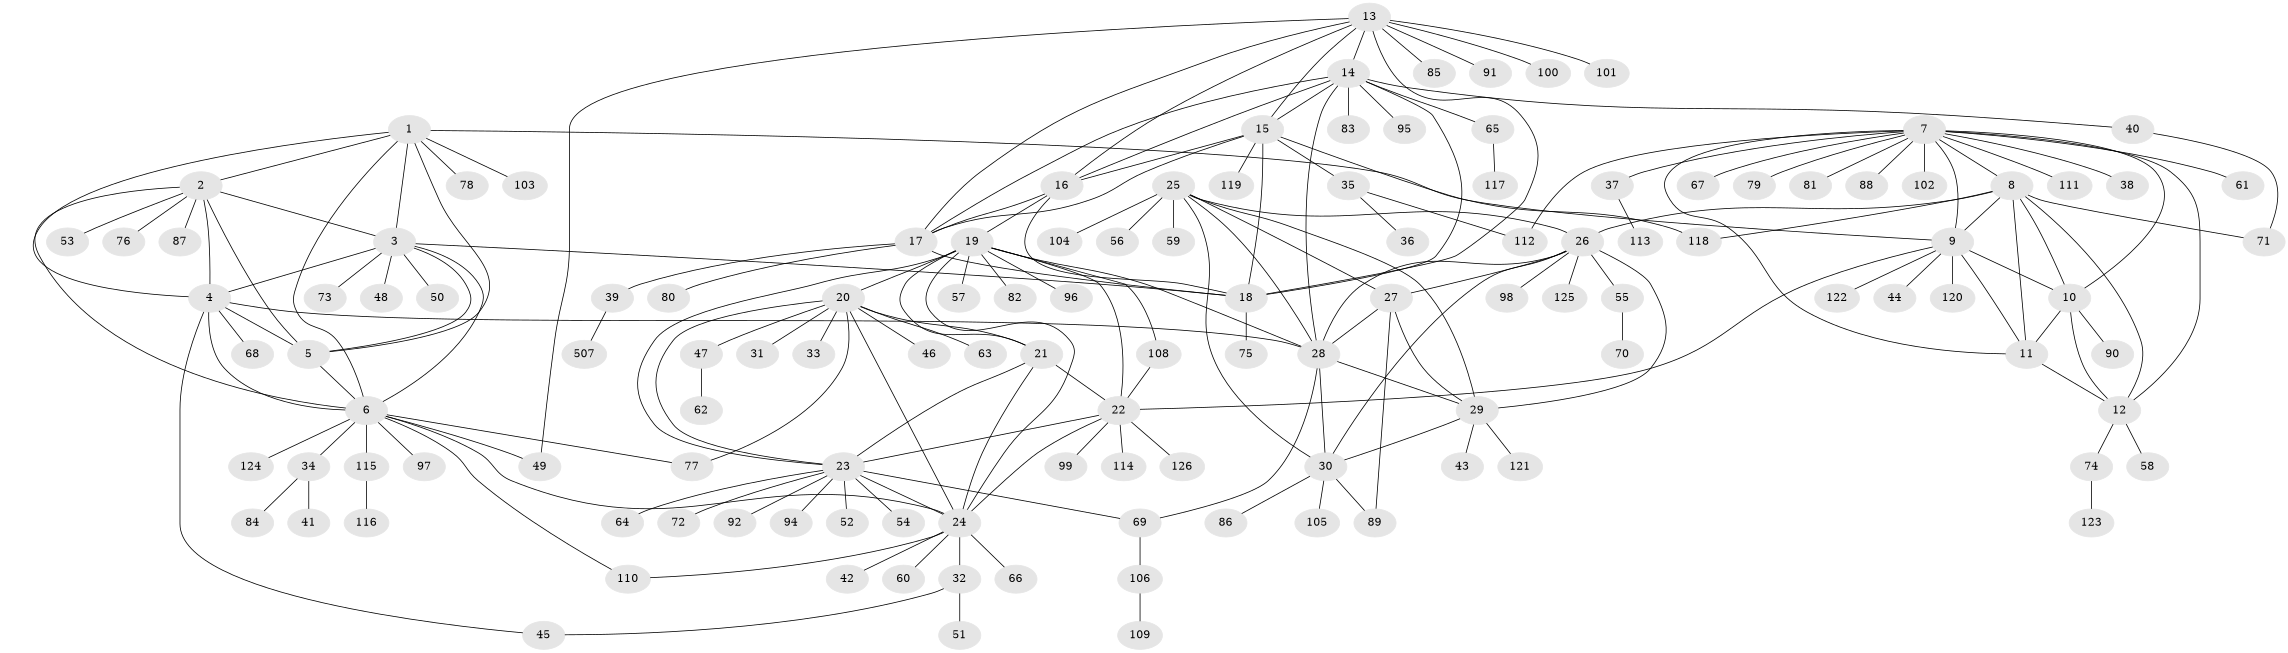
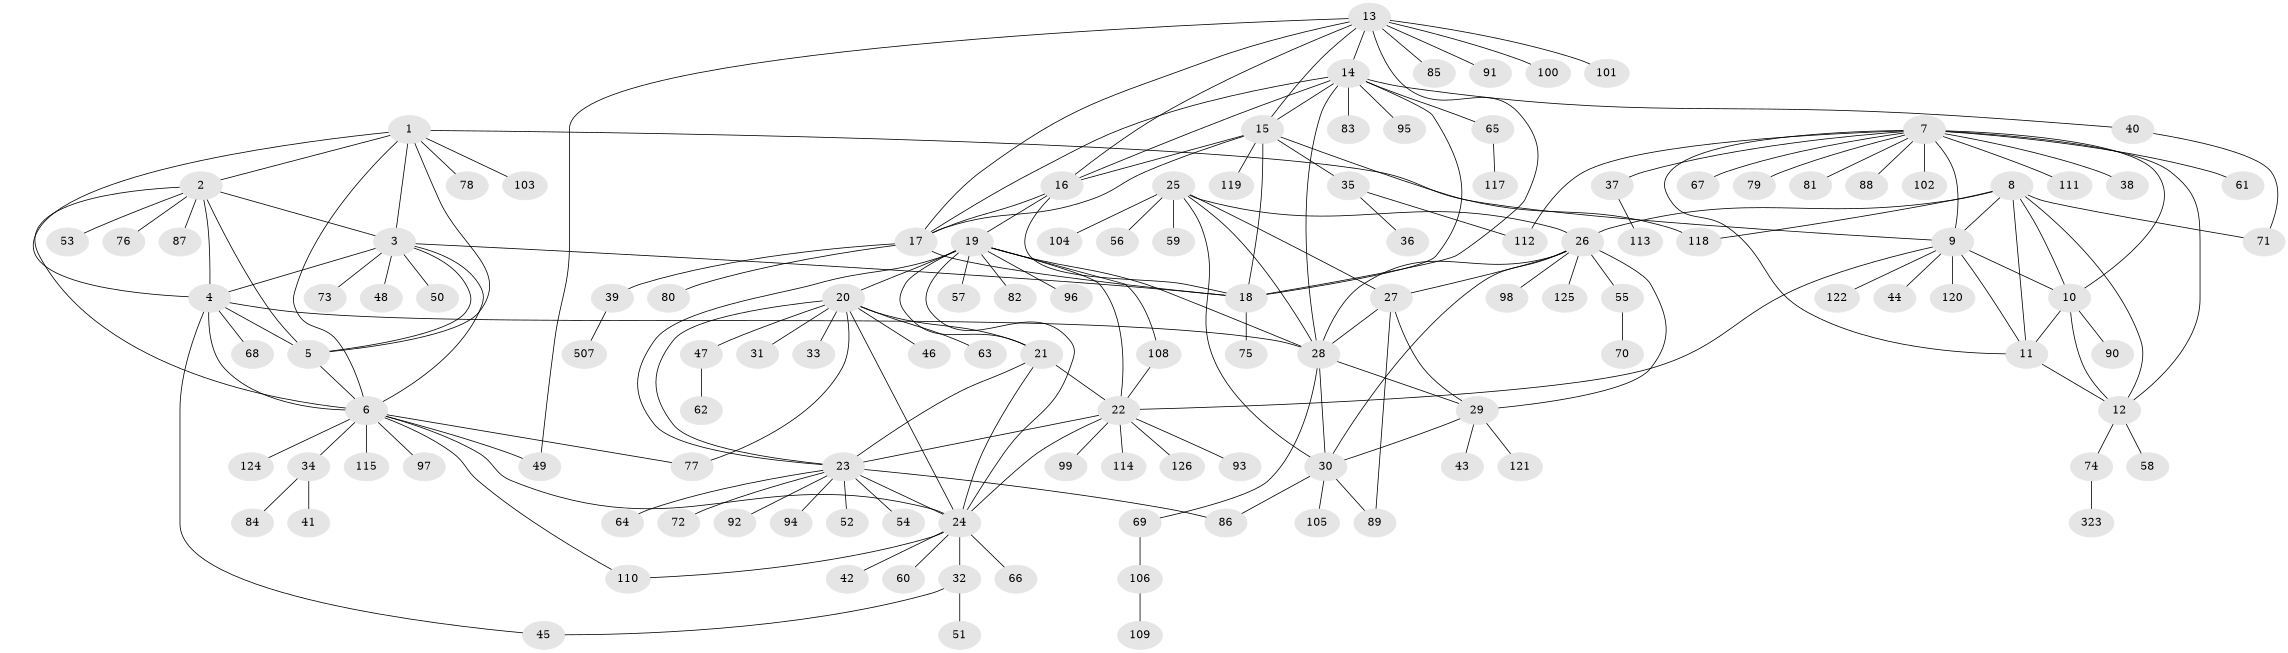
edge "7" -- "8": removed
edge "25" -- "29": removed
node "93": added
edge "23" -- "69": now "23" -- "86"
node "116": removed
node "123": label "123" -> "323"
